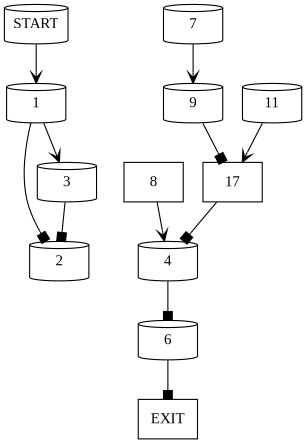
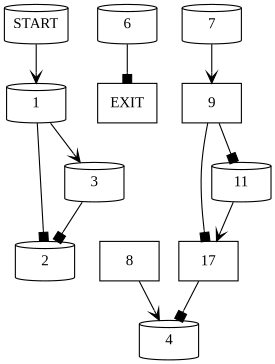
node "9": shape cylinder -> box
edge "9" -> "11": added
edge "4" -> "6": removed
